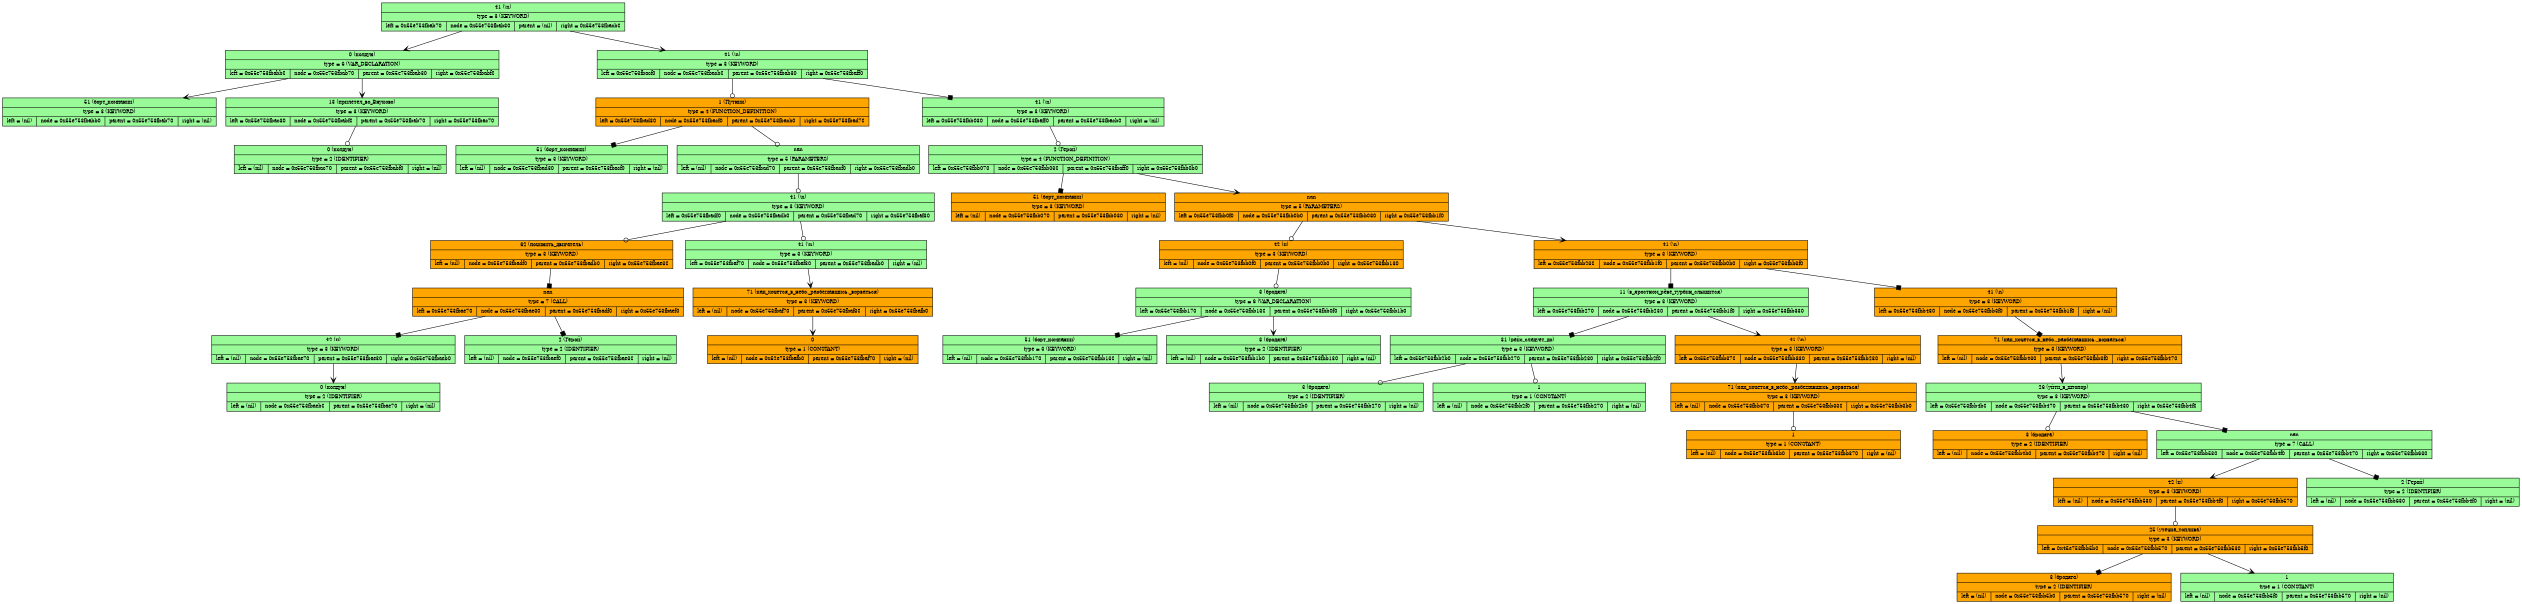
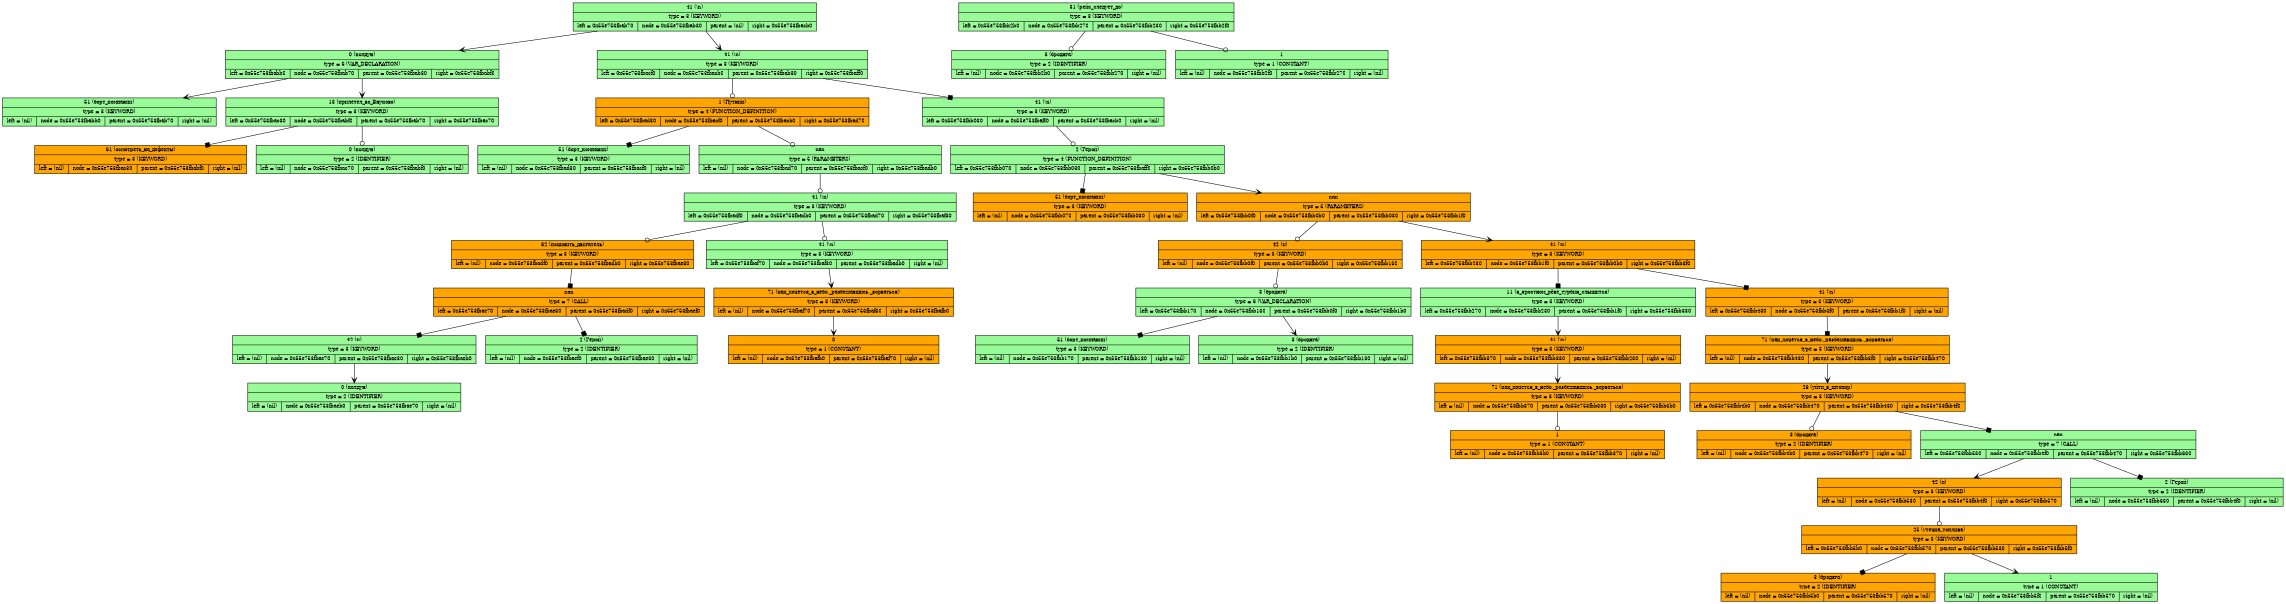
node "61 (осмотреть_на_дефекты)": added
edge "11 (в_яростном_рёве_турбин_слышится)" -> "31 (рейс_следует_до)": removed
node "26 (уйти_в_штопор)": fillcolor palegreen -> orange
node "25 (утечка_топлива)": text "left = 0x45e753fbb5b0" -> "left = 0x55e753fbb5b0"
